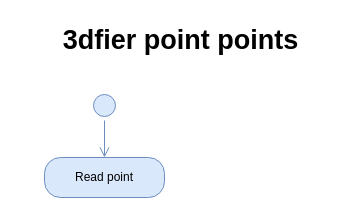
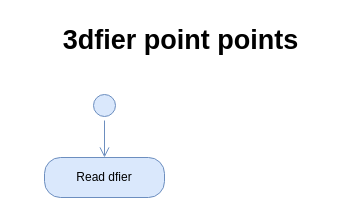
node "Read point": label "Read point" -> "Read dfier"
